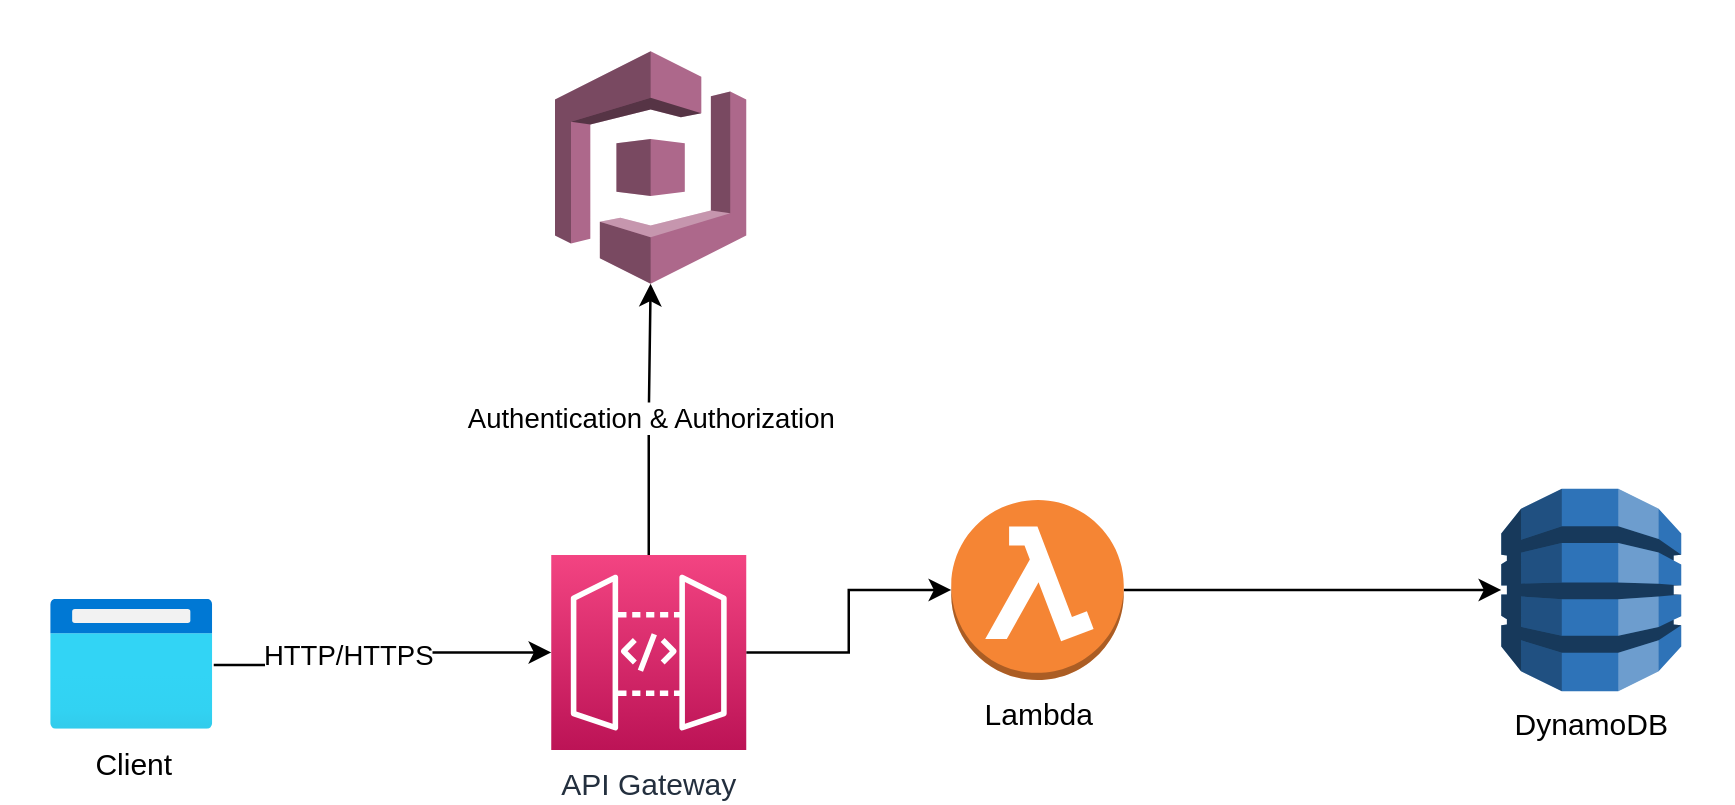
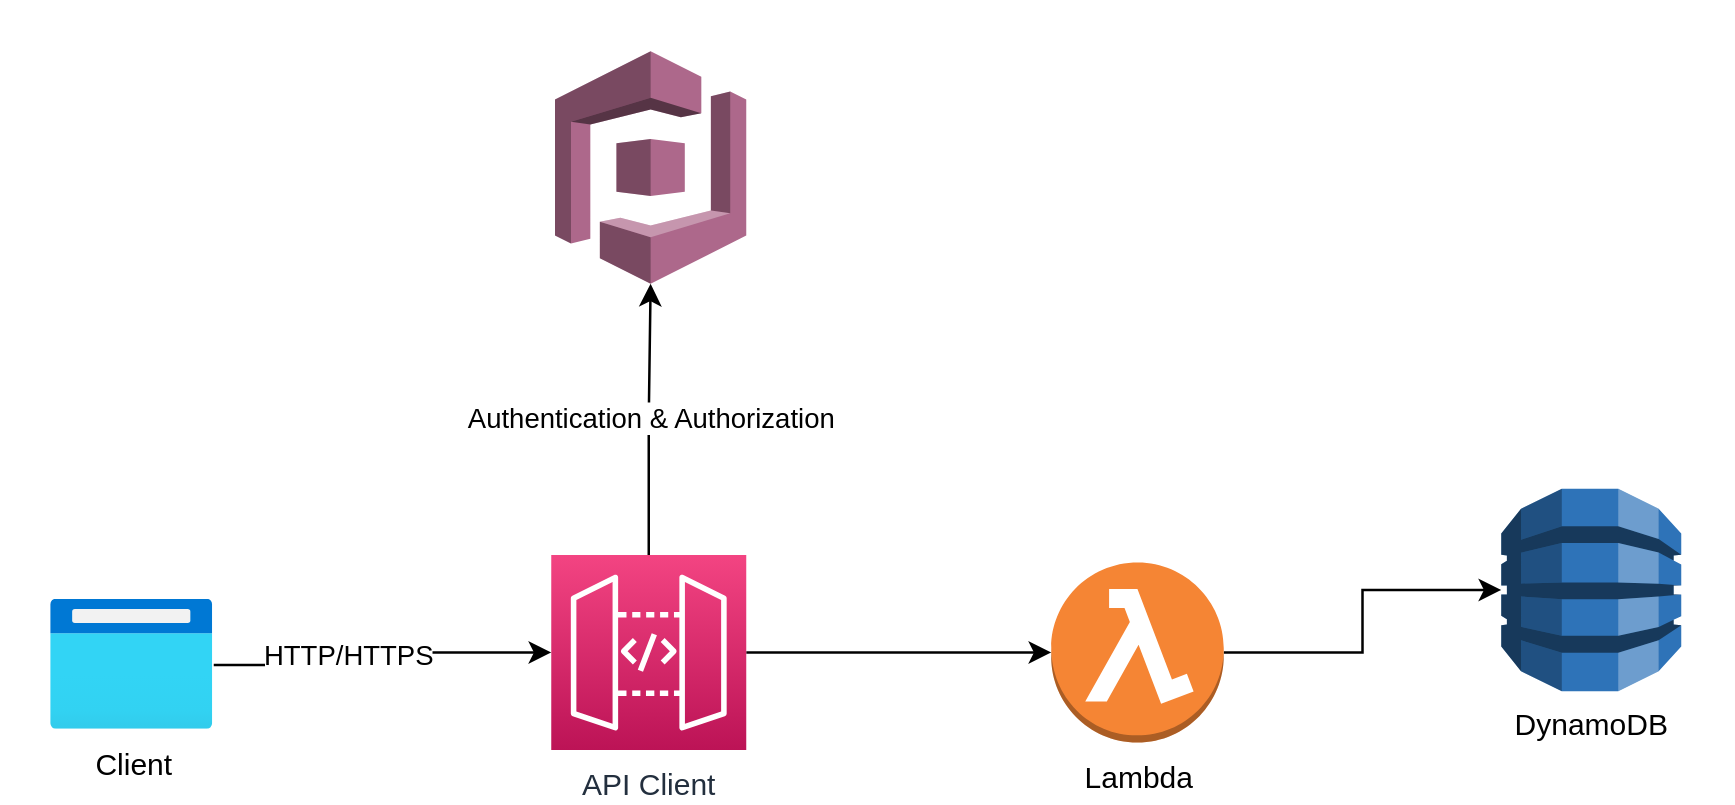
node "Lambda": moved (1038, 590) -> (1138, 653)
node "API Gateway": label "API Gateway" -> "API Client"
